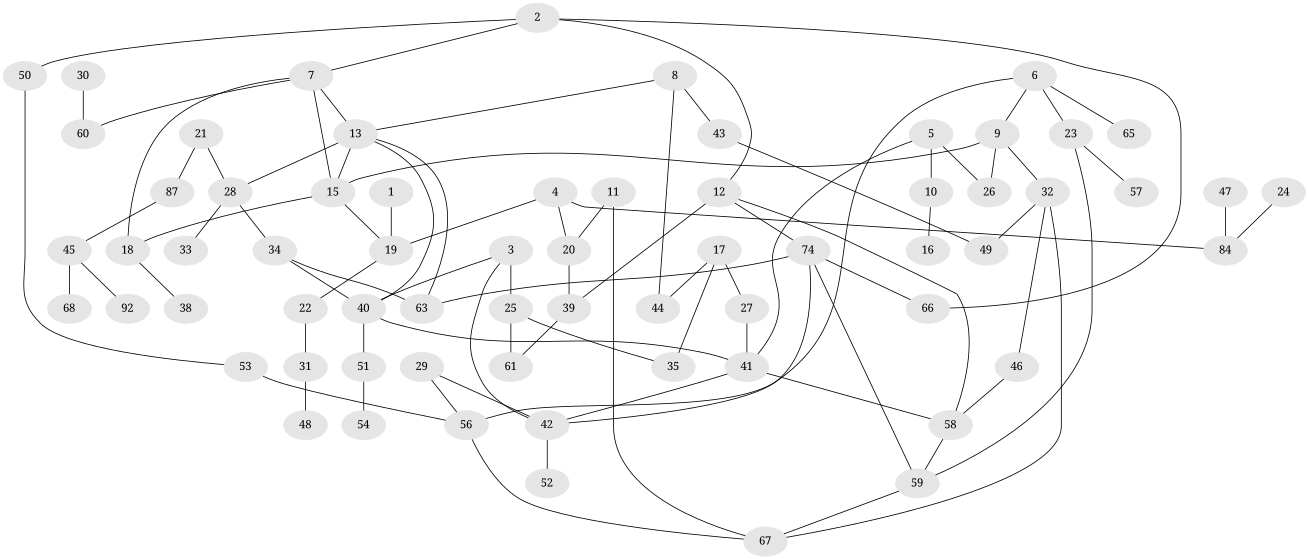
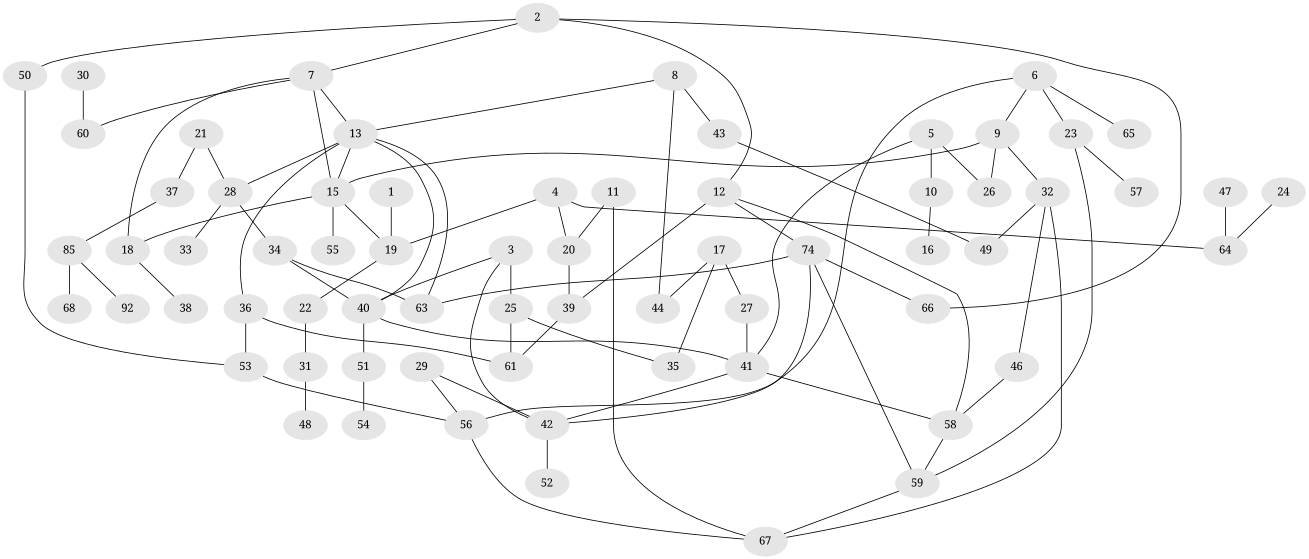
node "87": label "87" -> "37"
node "45": label "45" -> "85"
node "55": added
node "84": label "84" -> "64"
node "36": added
